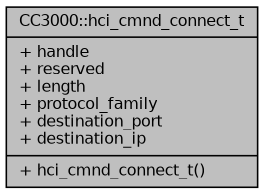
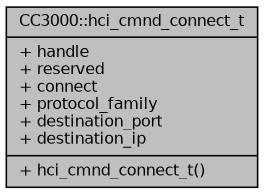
node "CC3000::hci_cmnd_connect_t": text "+ length" -> "+ connect"
